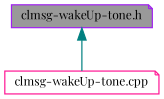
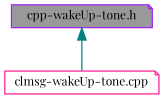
node "clmsg-wakeUp-tone.h": label "clmsg-wakeUp-tone.h" -> "cpp-wakeUp-tone.h"
